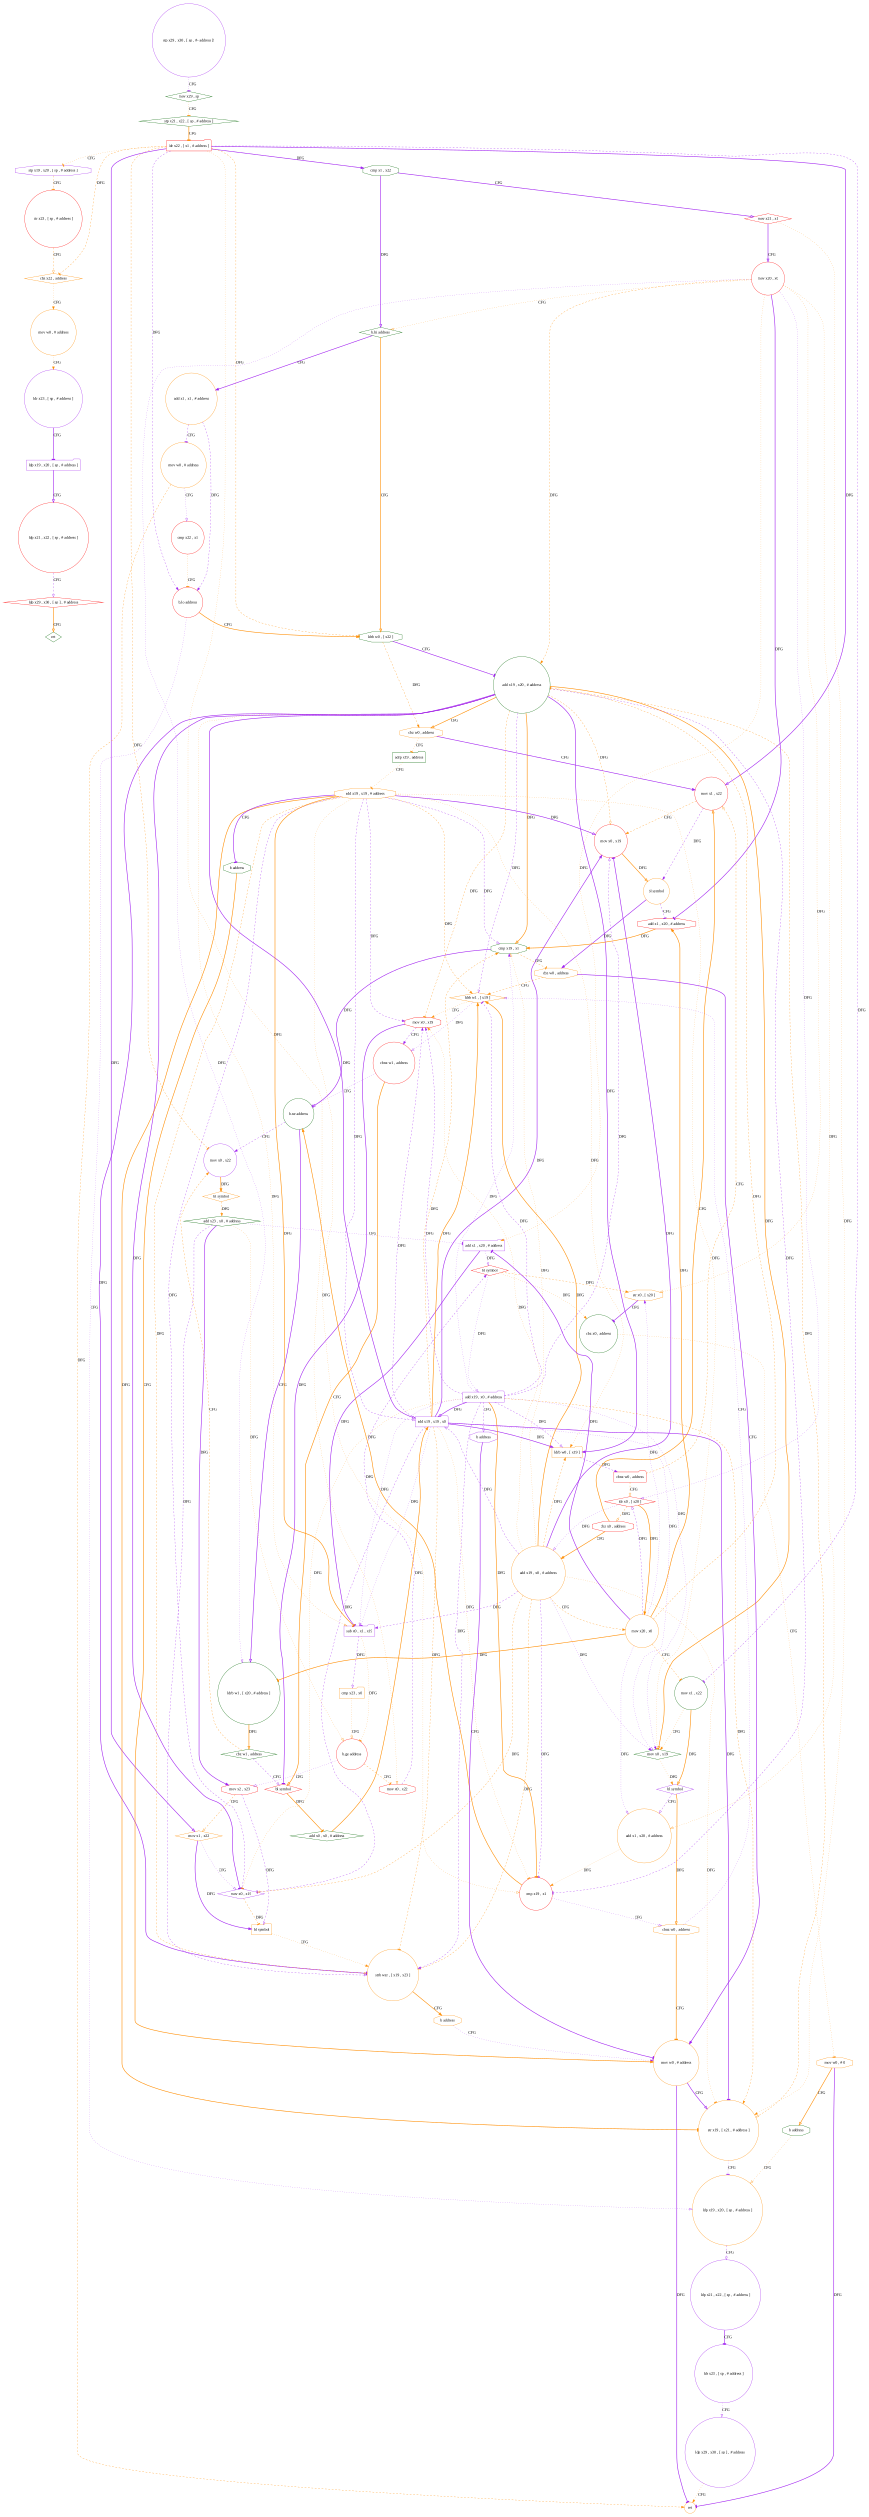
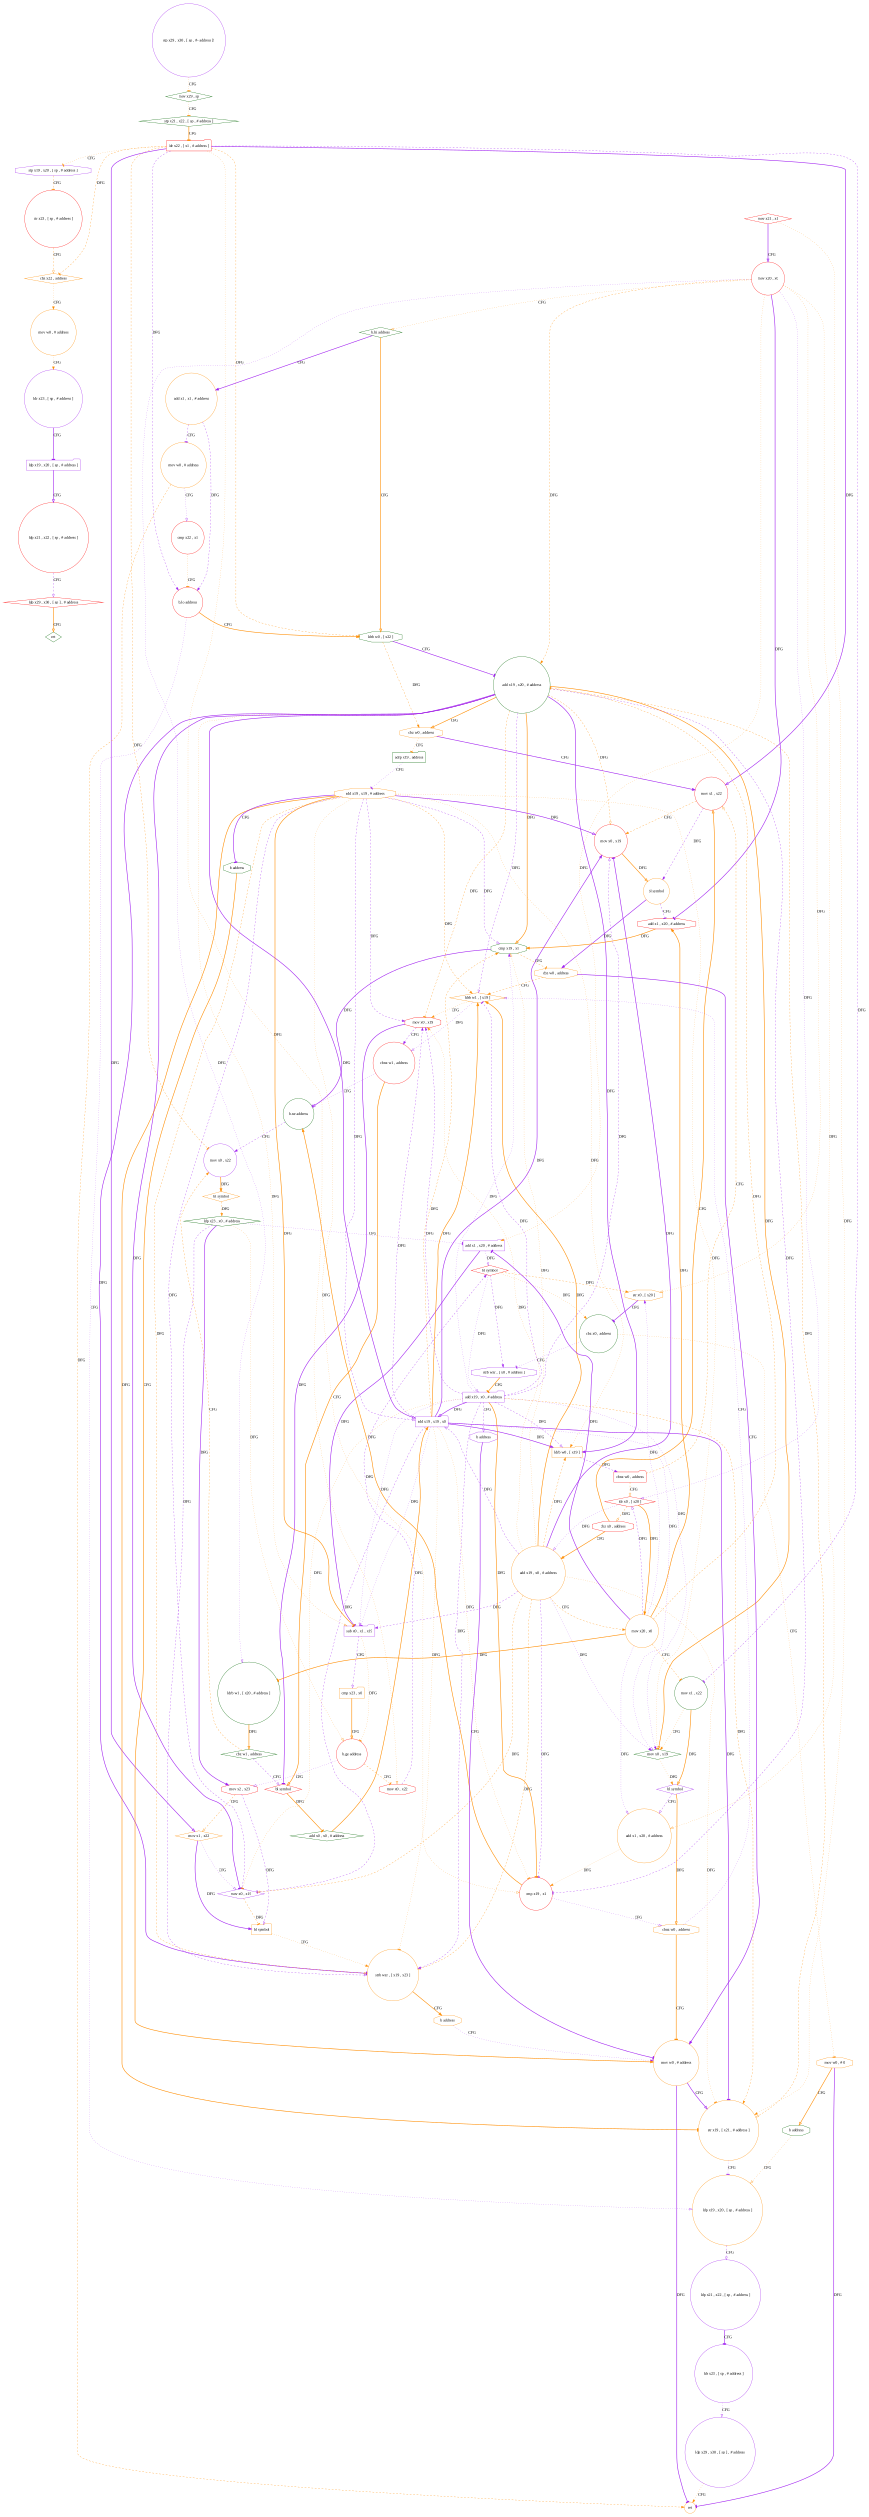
edge "stp x29 , x30 , [ sp , #- address ]!" -> "mov x29 , sp": color purple -> darkorange
node "cmp x1 , x22": removed
edge "adrp x19 , address" -> "add x19 , x19 , # address": color darkorange -> purple
node "add x23 , x0 , # address": label "add x23 , x0 , # address" -> "ldp x23 , x0 , # address"
node "strb wzr , [ x0 , # address ]": added
edge "b.ne address" -> "ldrb w1 , [ x20 , # address ]": removed, label "CFG"
edge "sub x0 , x1 , x19" -> "cmp x23 , x0": label "DFG" -> "CFG"
edge "add x19 , x19 , x0" -> "strb wzr , [ x19 , x23 ]": style dashed -> dotted
edge "cmp x23 , x0" -> "b.ge address": style dotted -> bold
